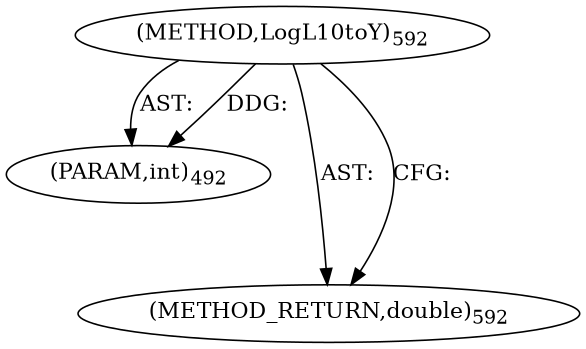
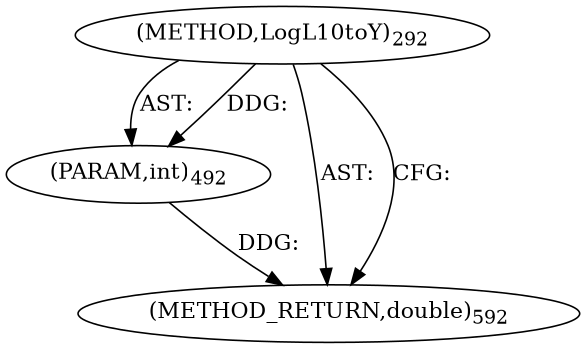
node "(METHOD,LogL10toY)": text "592" -> "292"
edge "(PARAM,int)" -> "(METHOD_RETURN,double)": added, label "DDG:"
